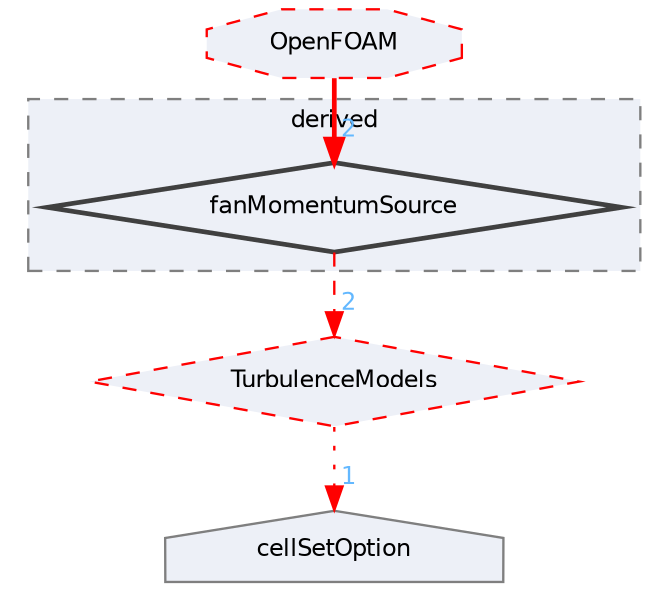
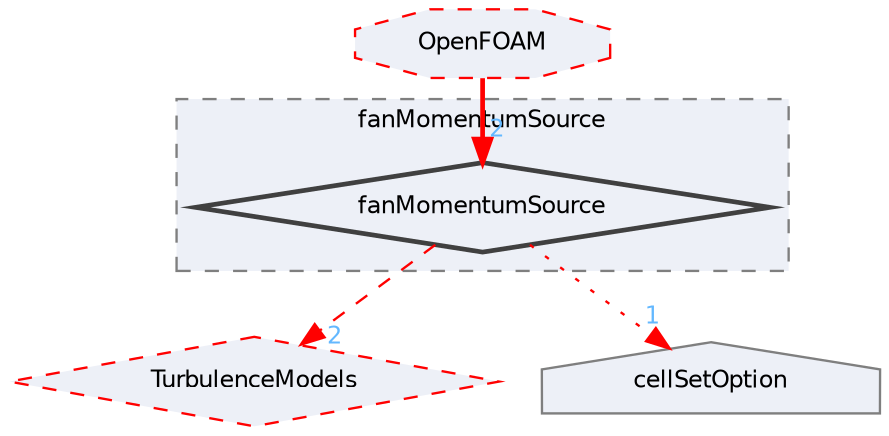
cluster "derived": label "derived" -> "fanMomentumSource"
edge "TurbulenceModels" -> "cellSetOption": now "fanMomentumSource" -> "cellSetOption"
